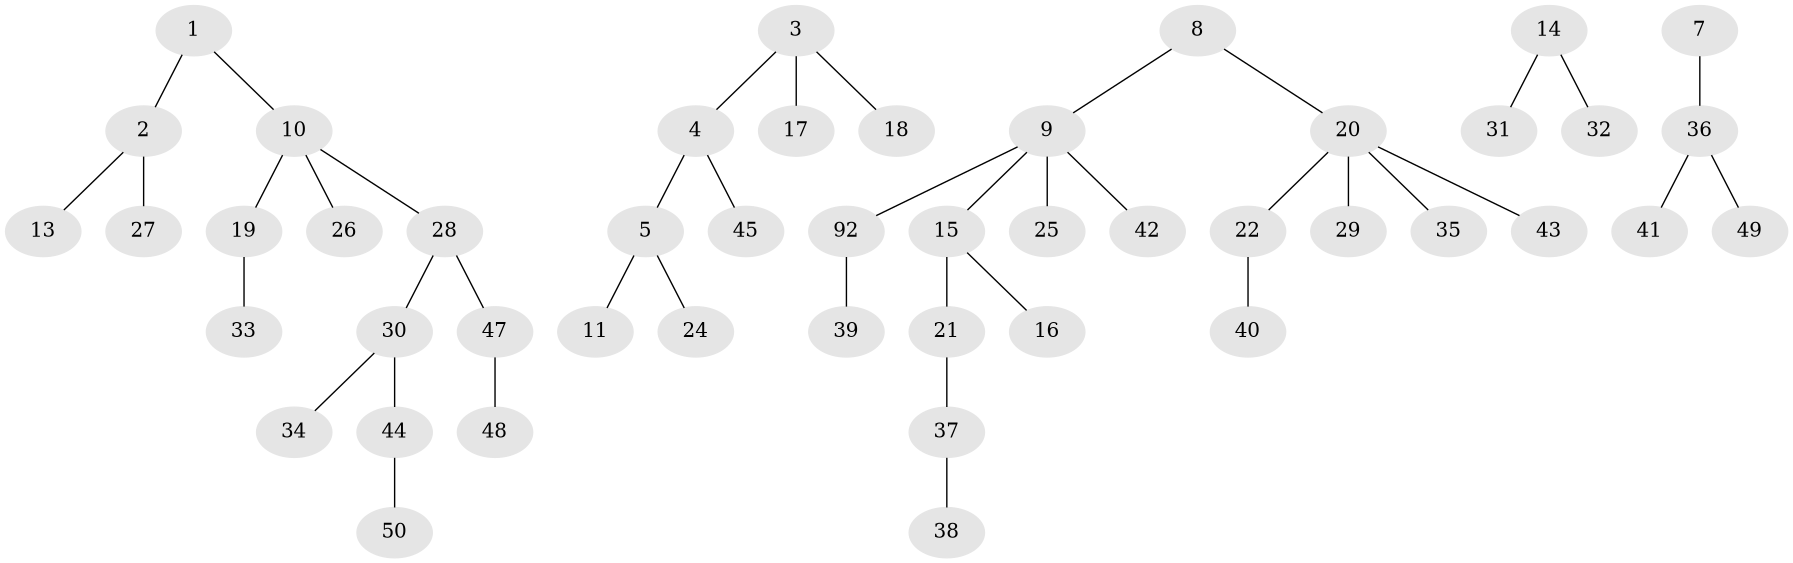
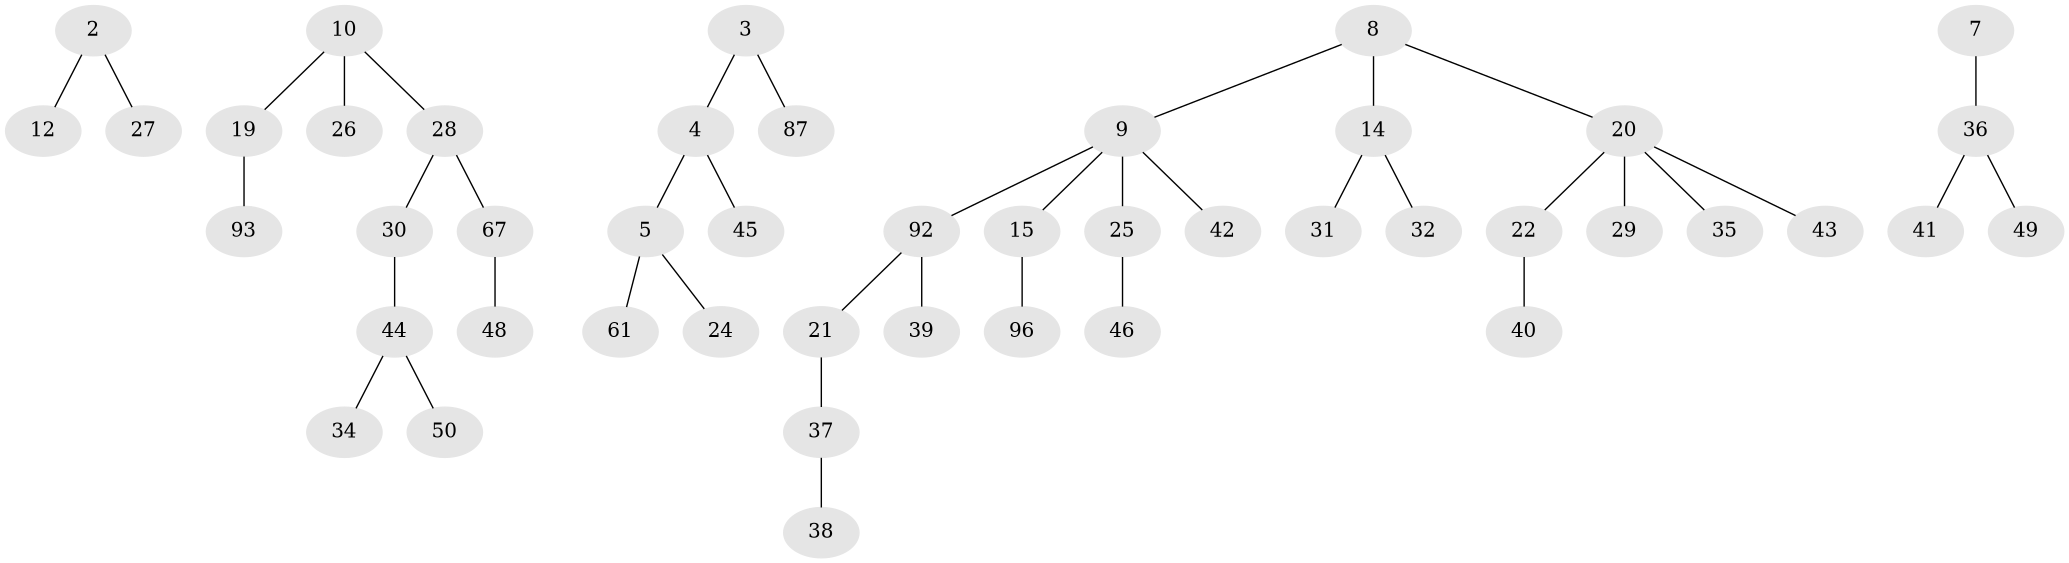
node "1": removed
edge "8" -- "14": added
node "17": label "17" -> "87"
node "18": removed
node "13": label "13" -> "12"
edge "15" -- "21": now "92" -- "21"
node "33": label "33" -> "93"
node "47": label "47" -> "67"
node "11": label "11" -> "61"
node "16": label "16" -> "96"
node "46": added
edge "30" -- "34": now "44" -- "34"
